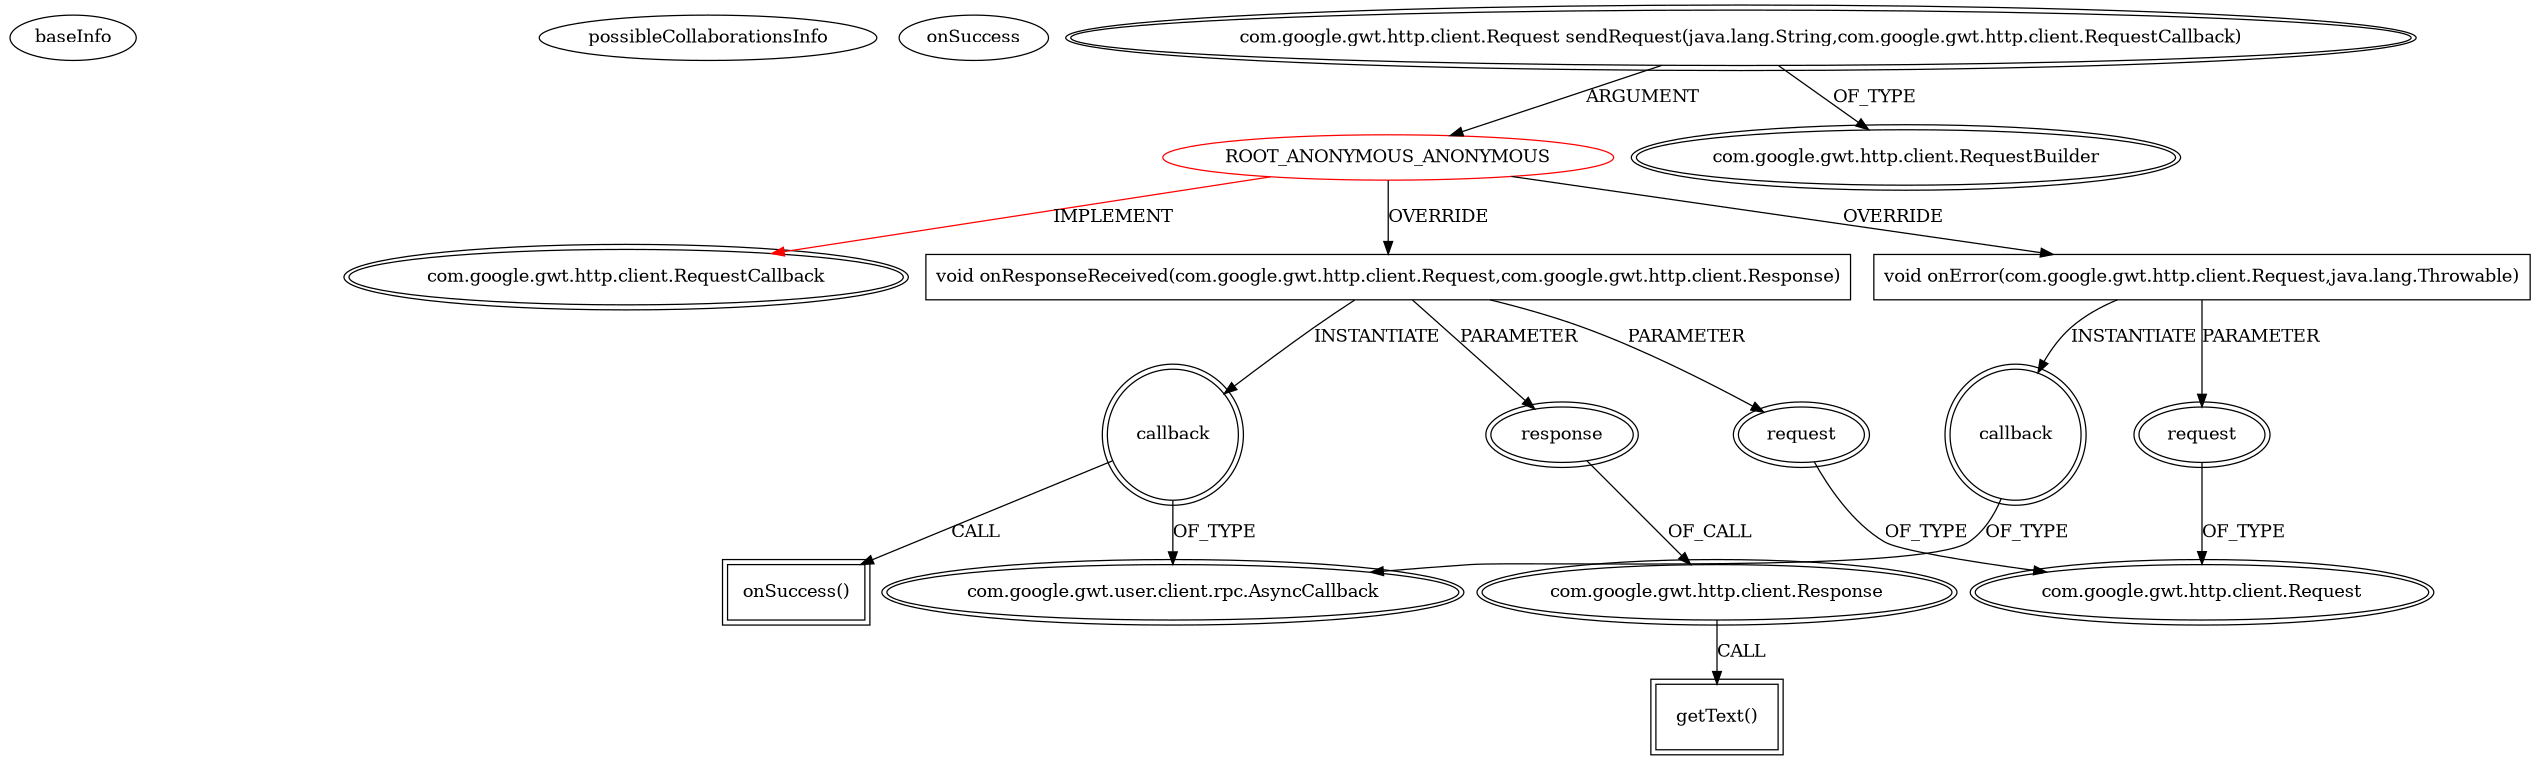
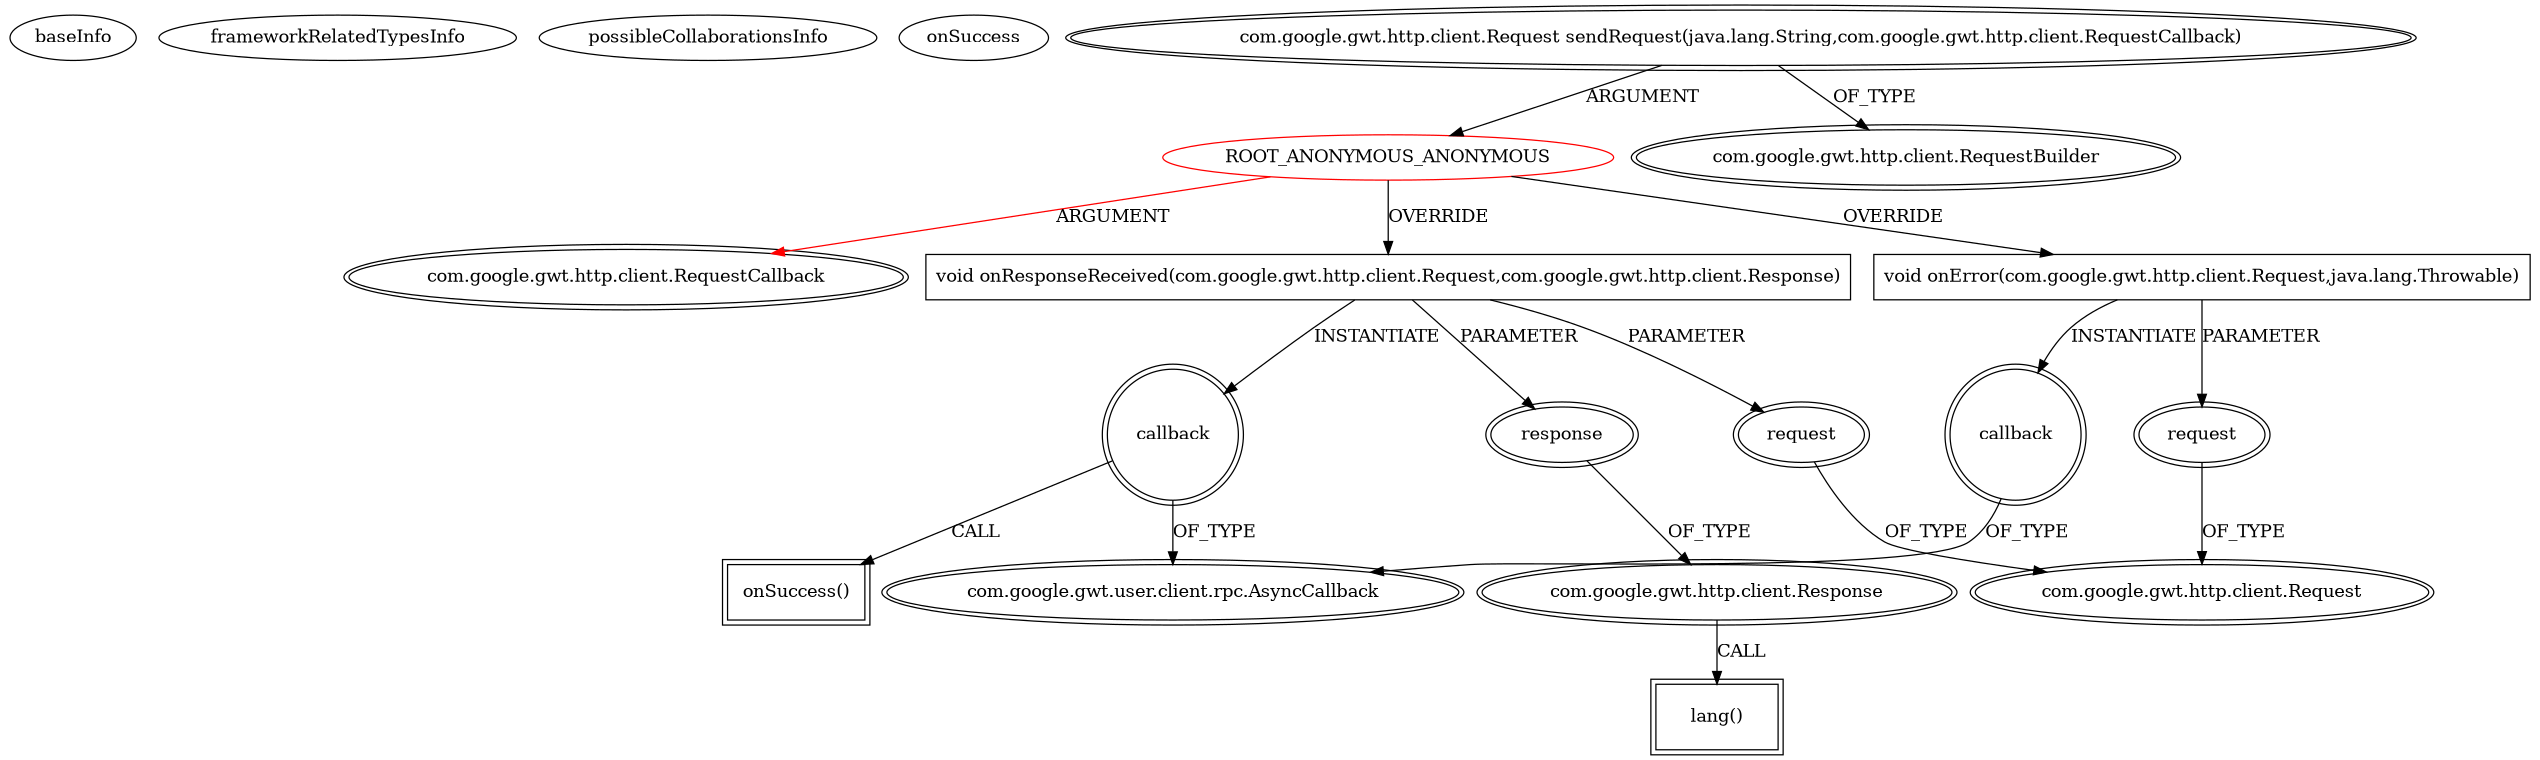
node "frameworkRelatedTypesInfo": added
edge "ROOT_ANONYMOUS_ANONYMOUS" -> "com.google.gwt.http.client.RequestCallback": label "IMPLEMENT" -> "ARGUMENT"
edge "response" -> "com.google.gwt.http.client.Response": label "OF_CALL" -> "OF_TYPE"
node "getText()": label "getText()" -> "lang()"
